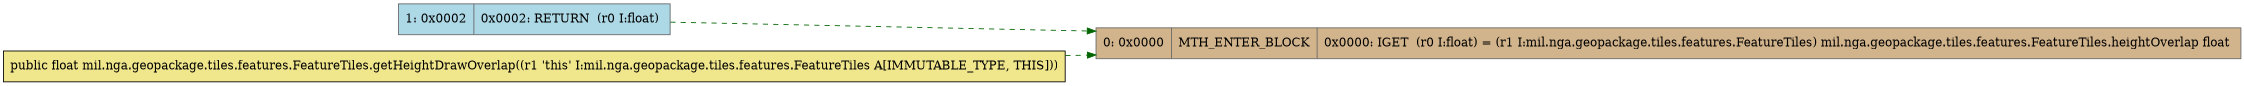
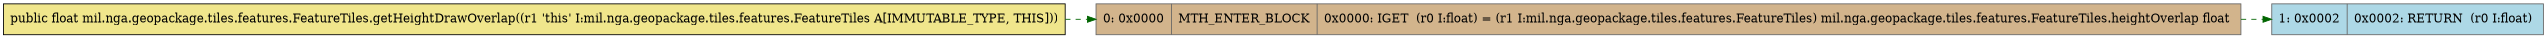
edge "1: 0x0002" -> "0: 0x0000": reversed
